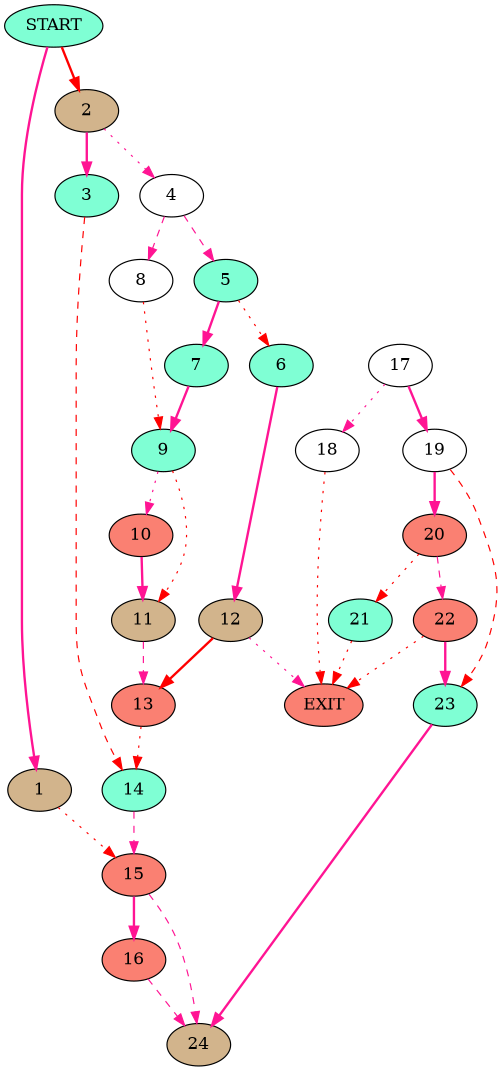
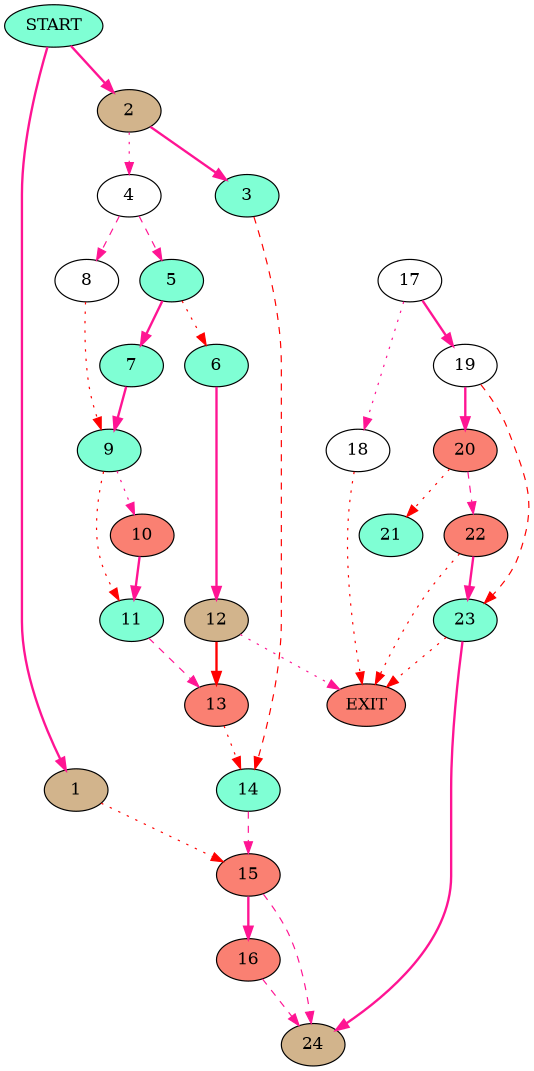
edge "START" -> "2": color red -> deeppink
node "11": fillcolor tan -> aquamarine
edge "21" -> "EXIT": now "23" -> "EXIT"
